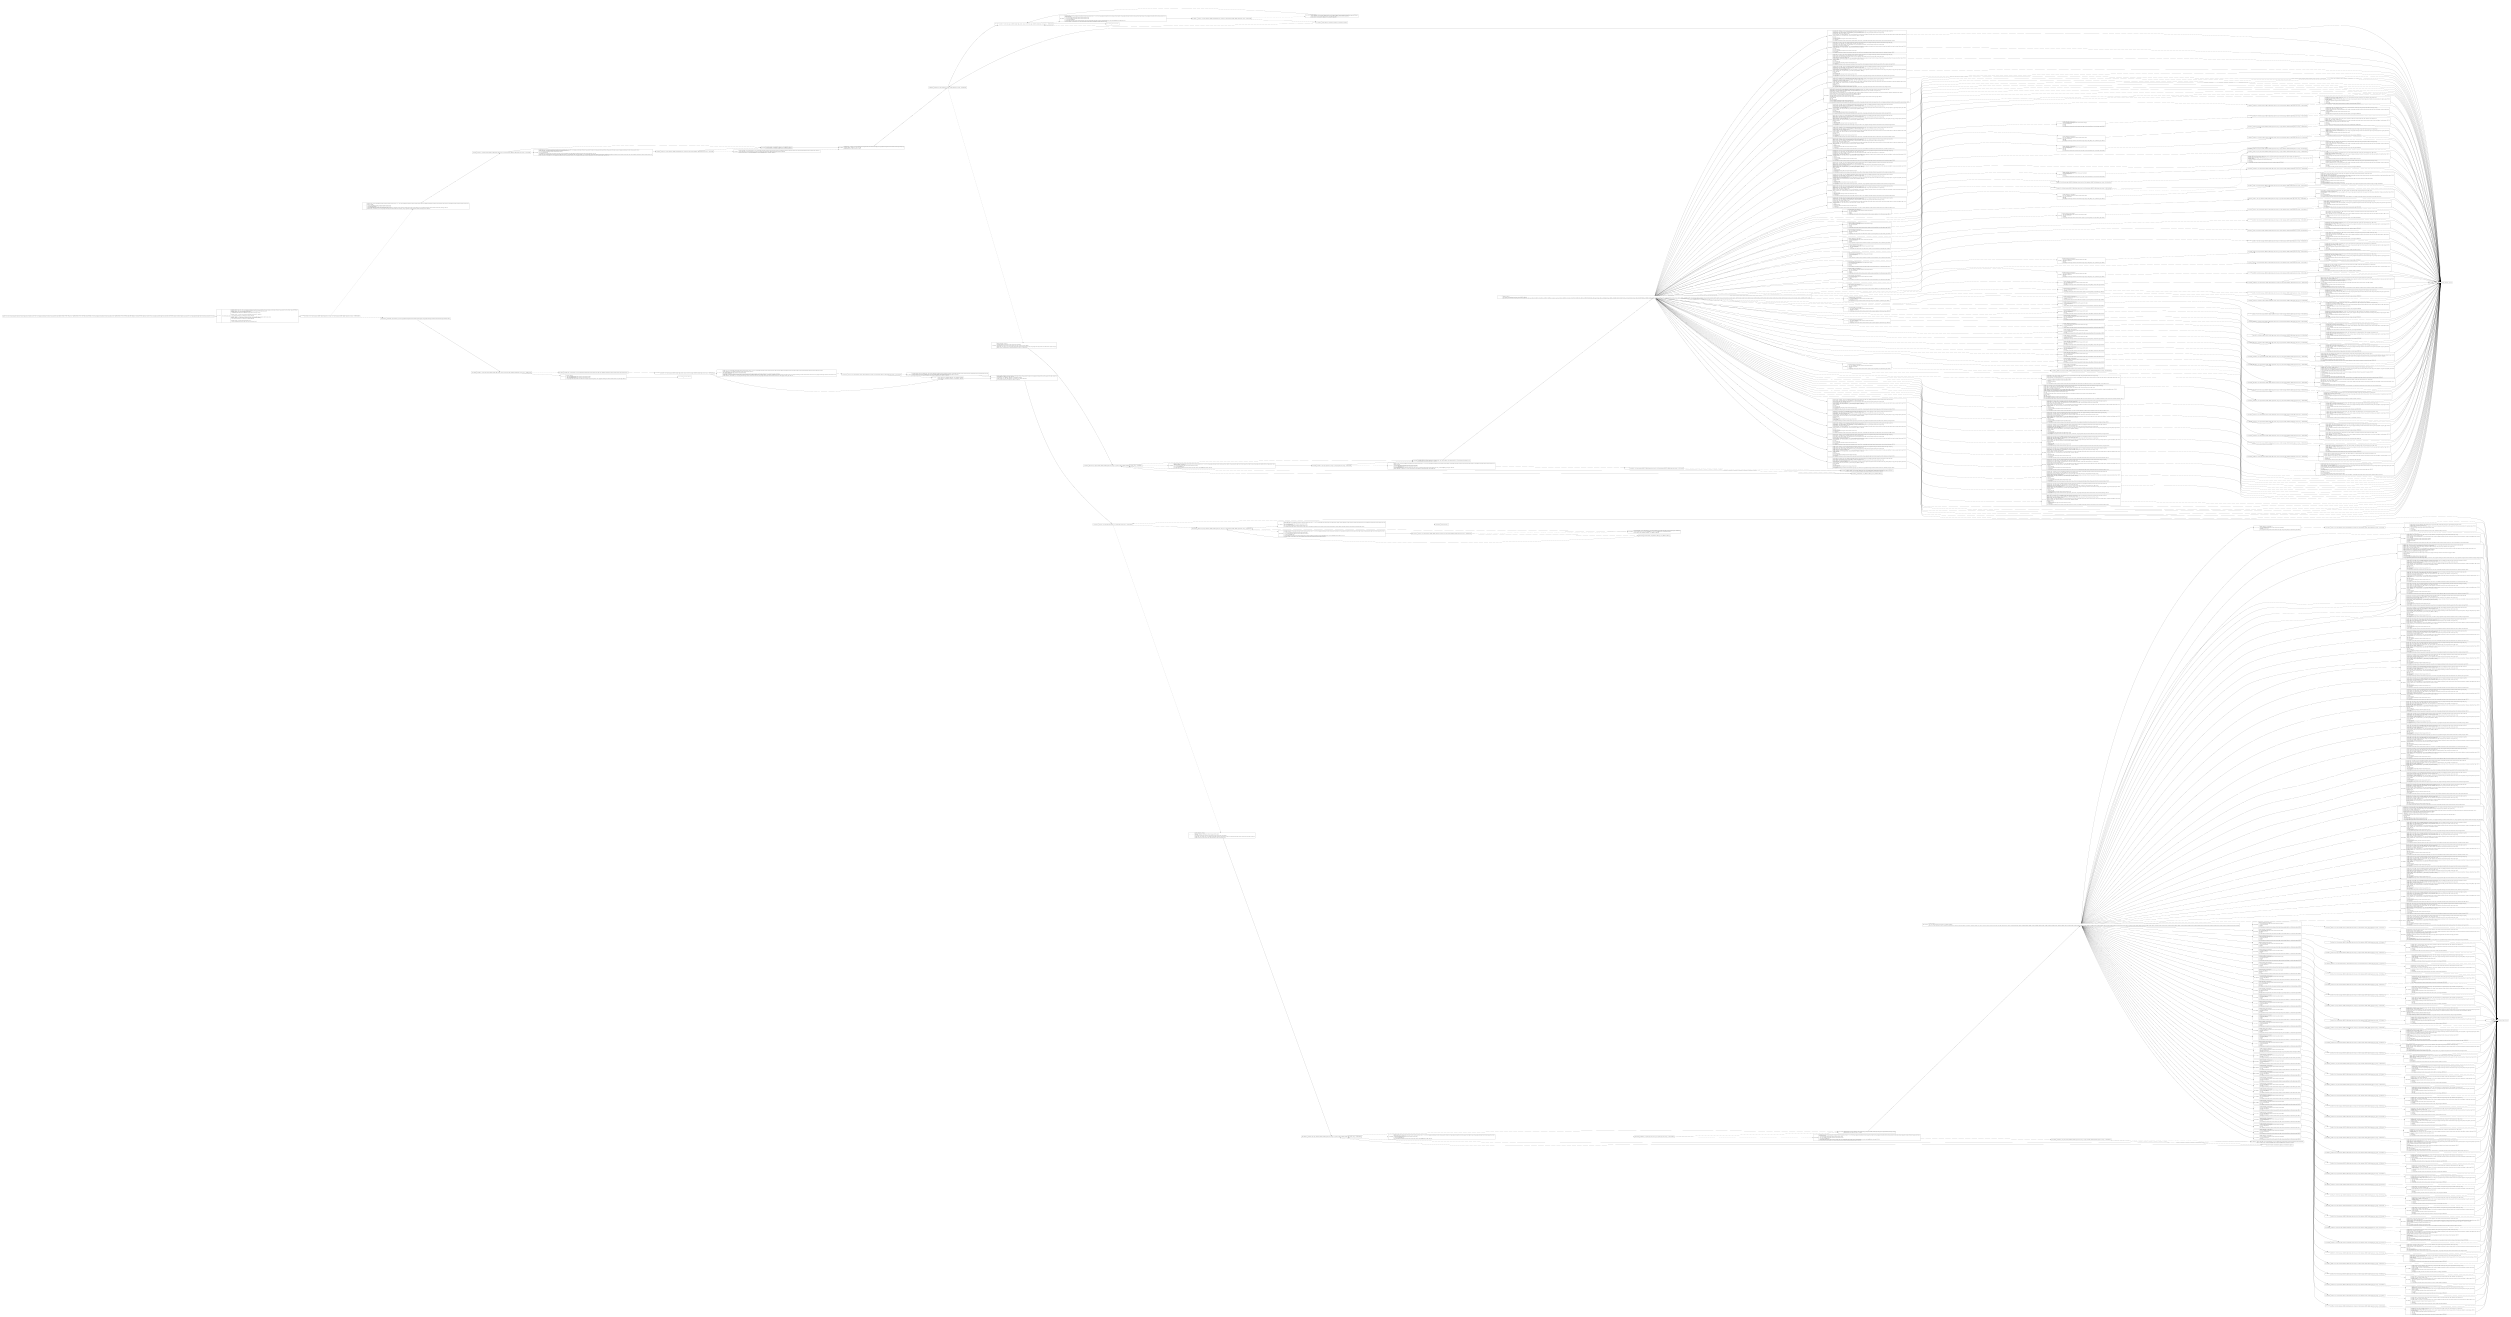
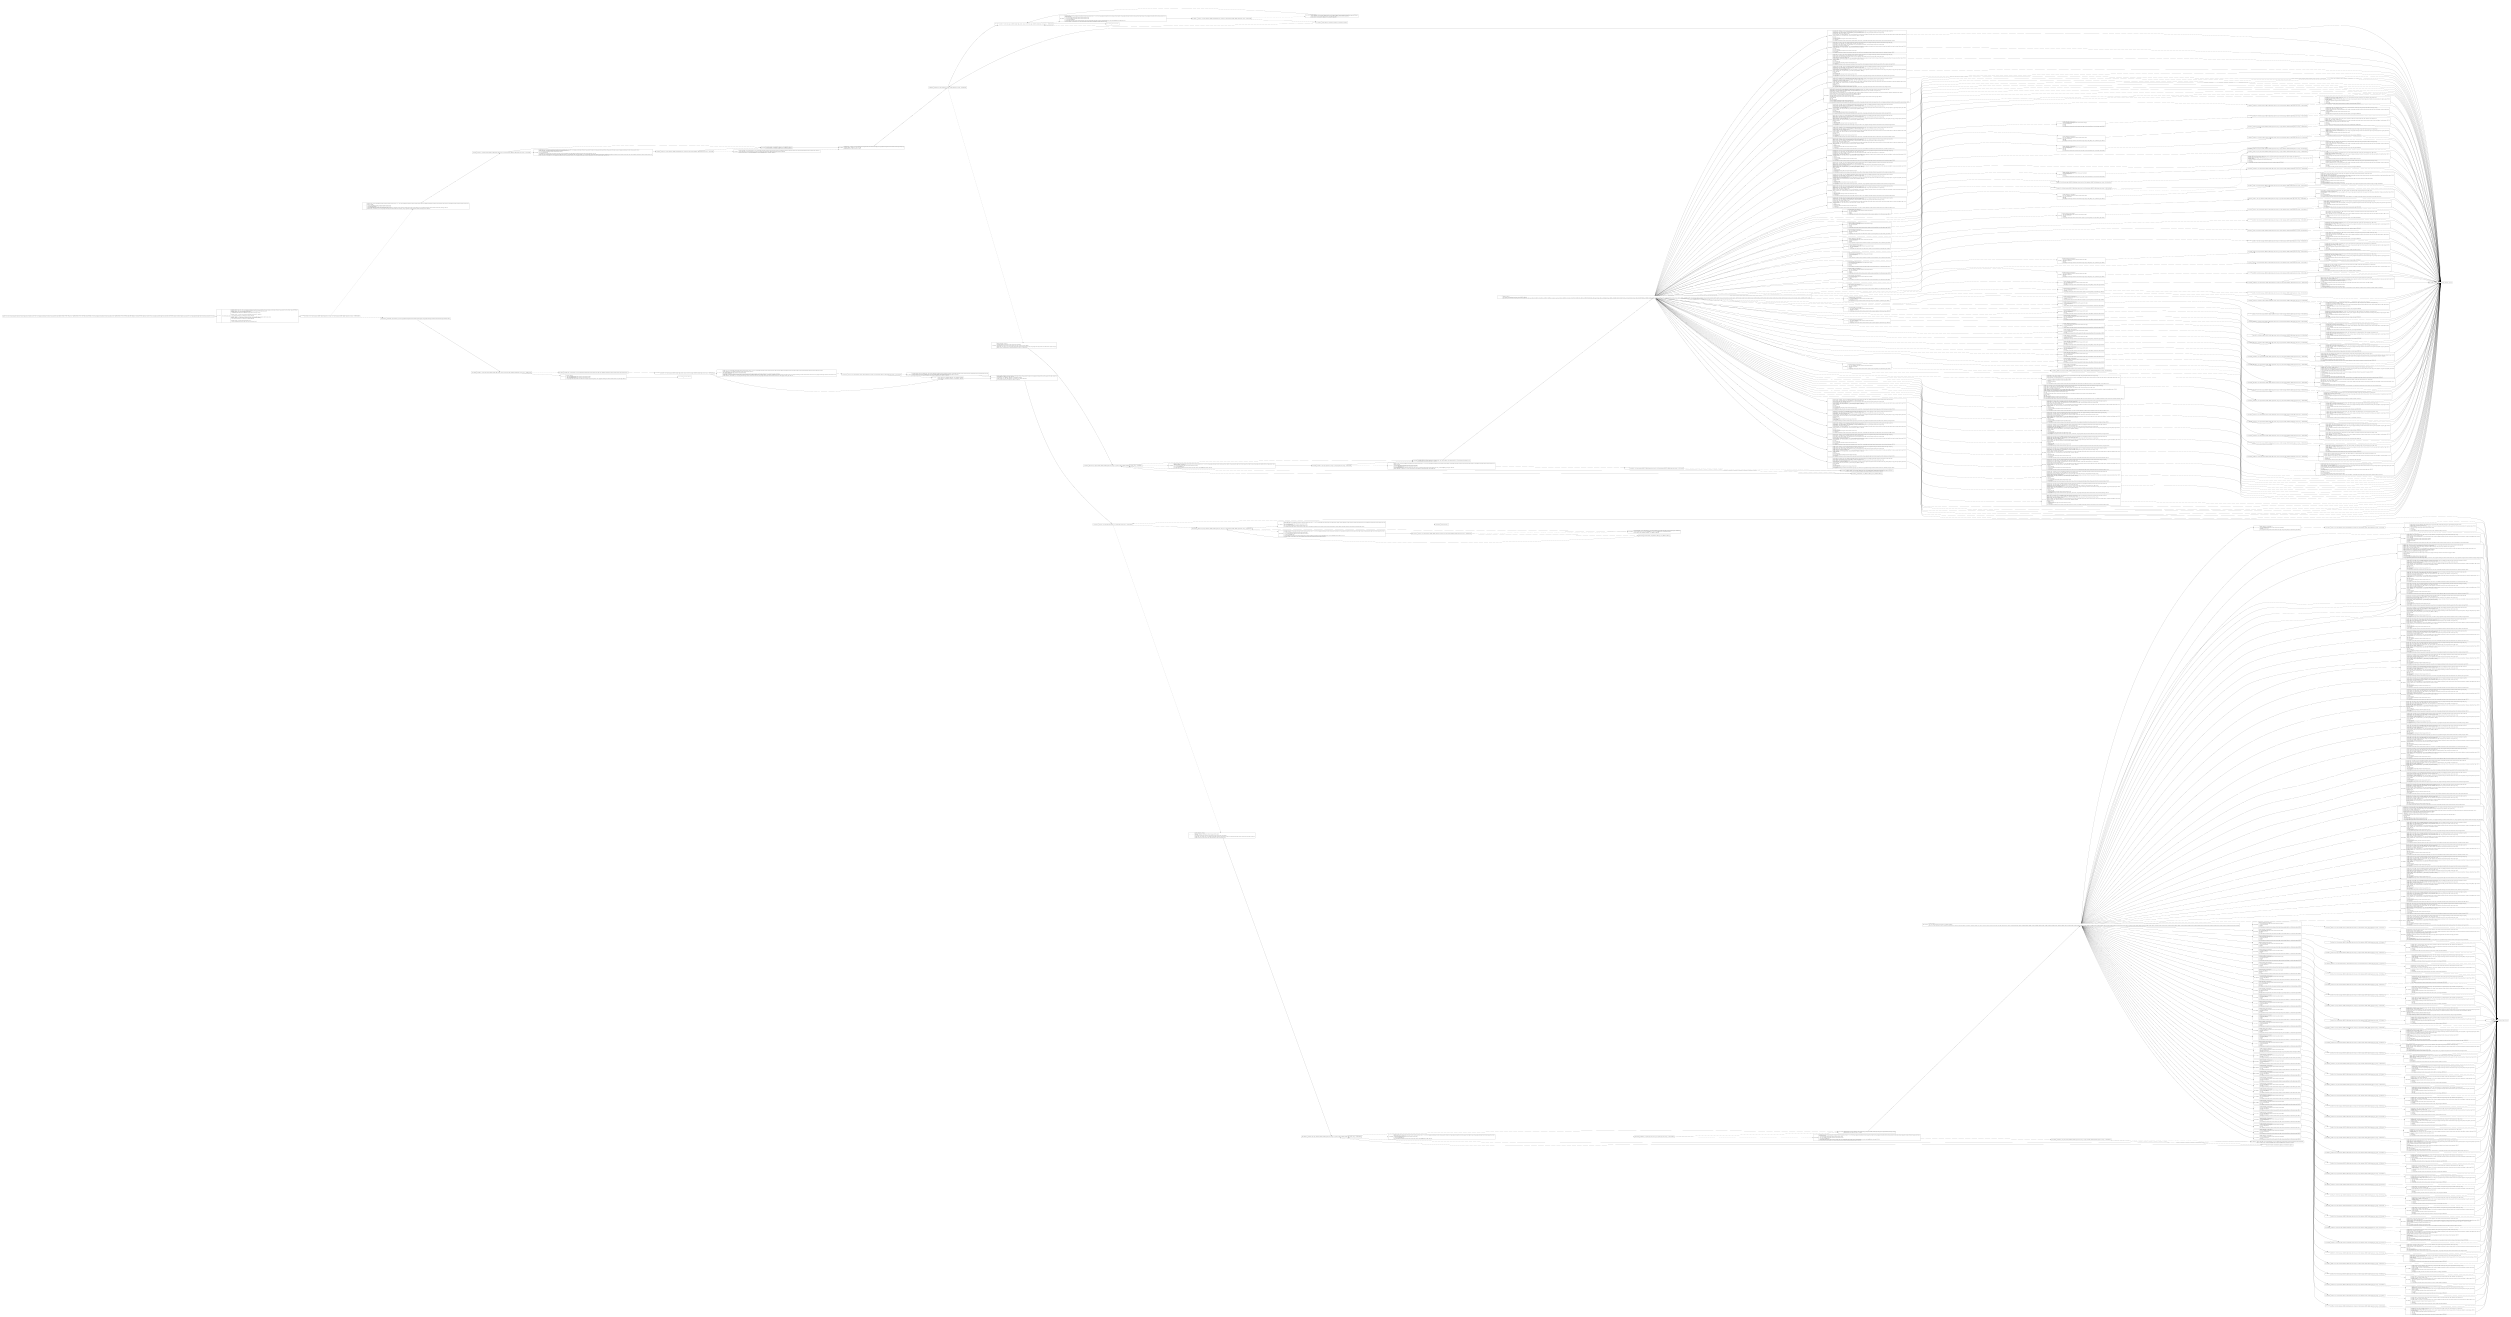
node "113: 0x03f4": removed
